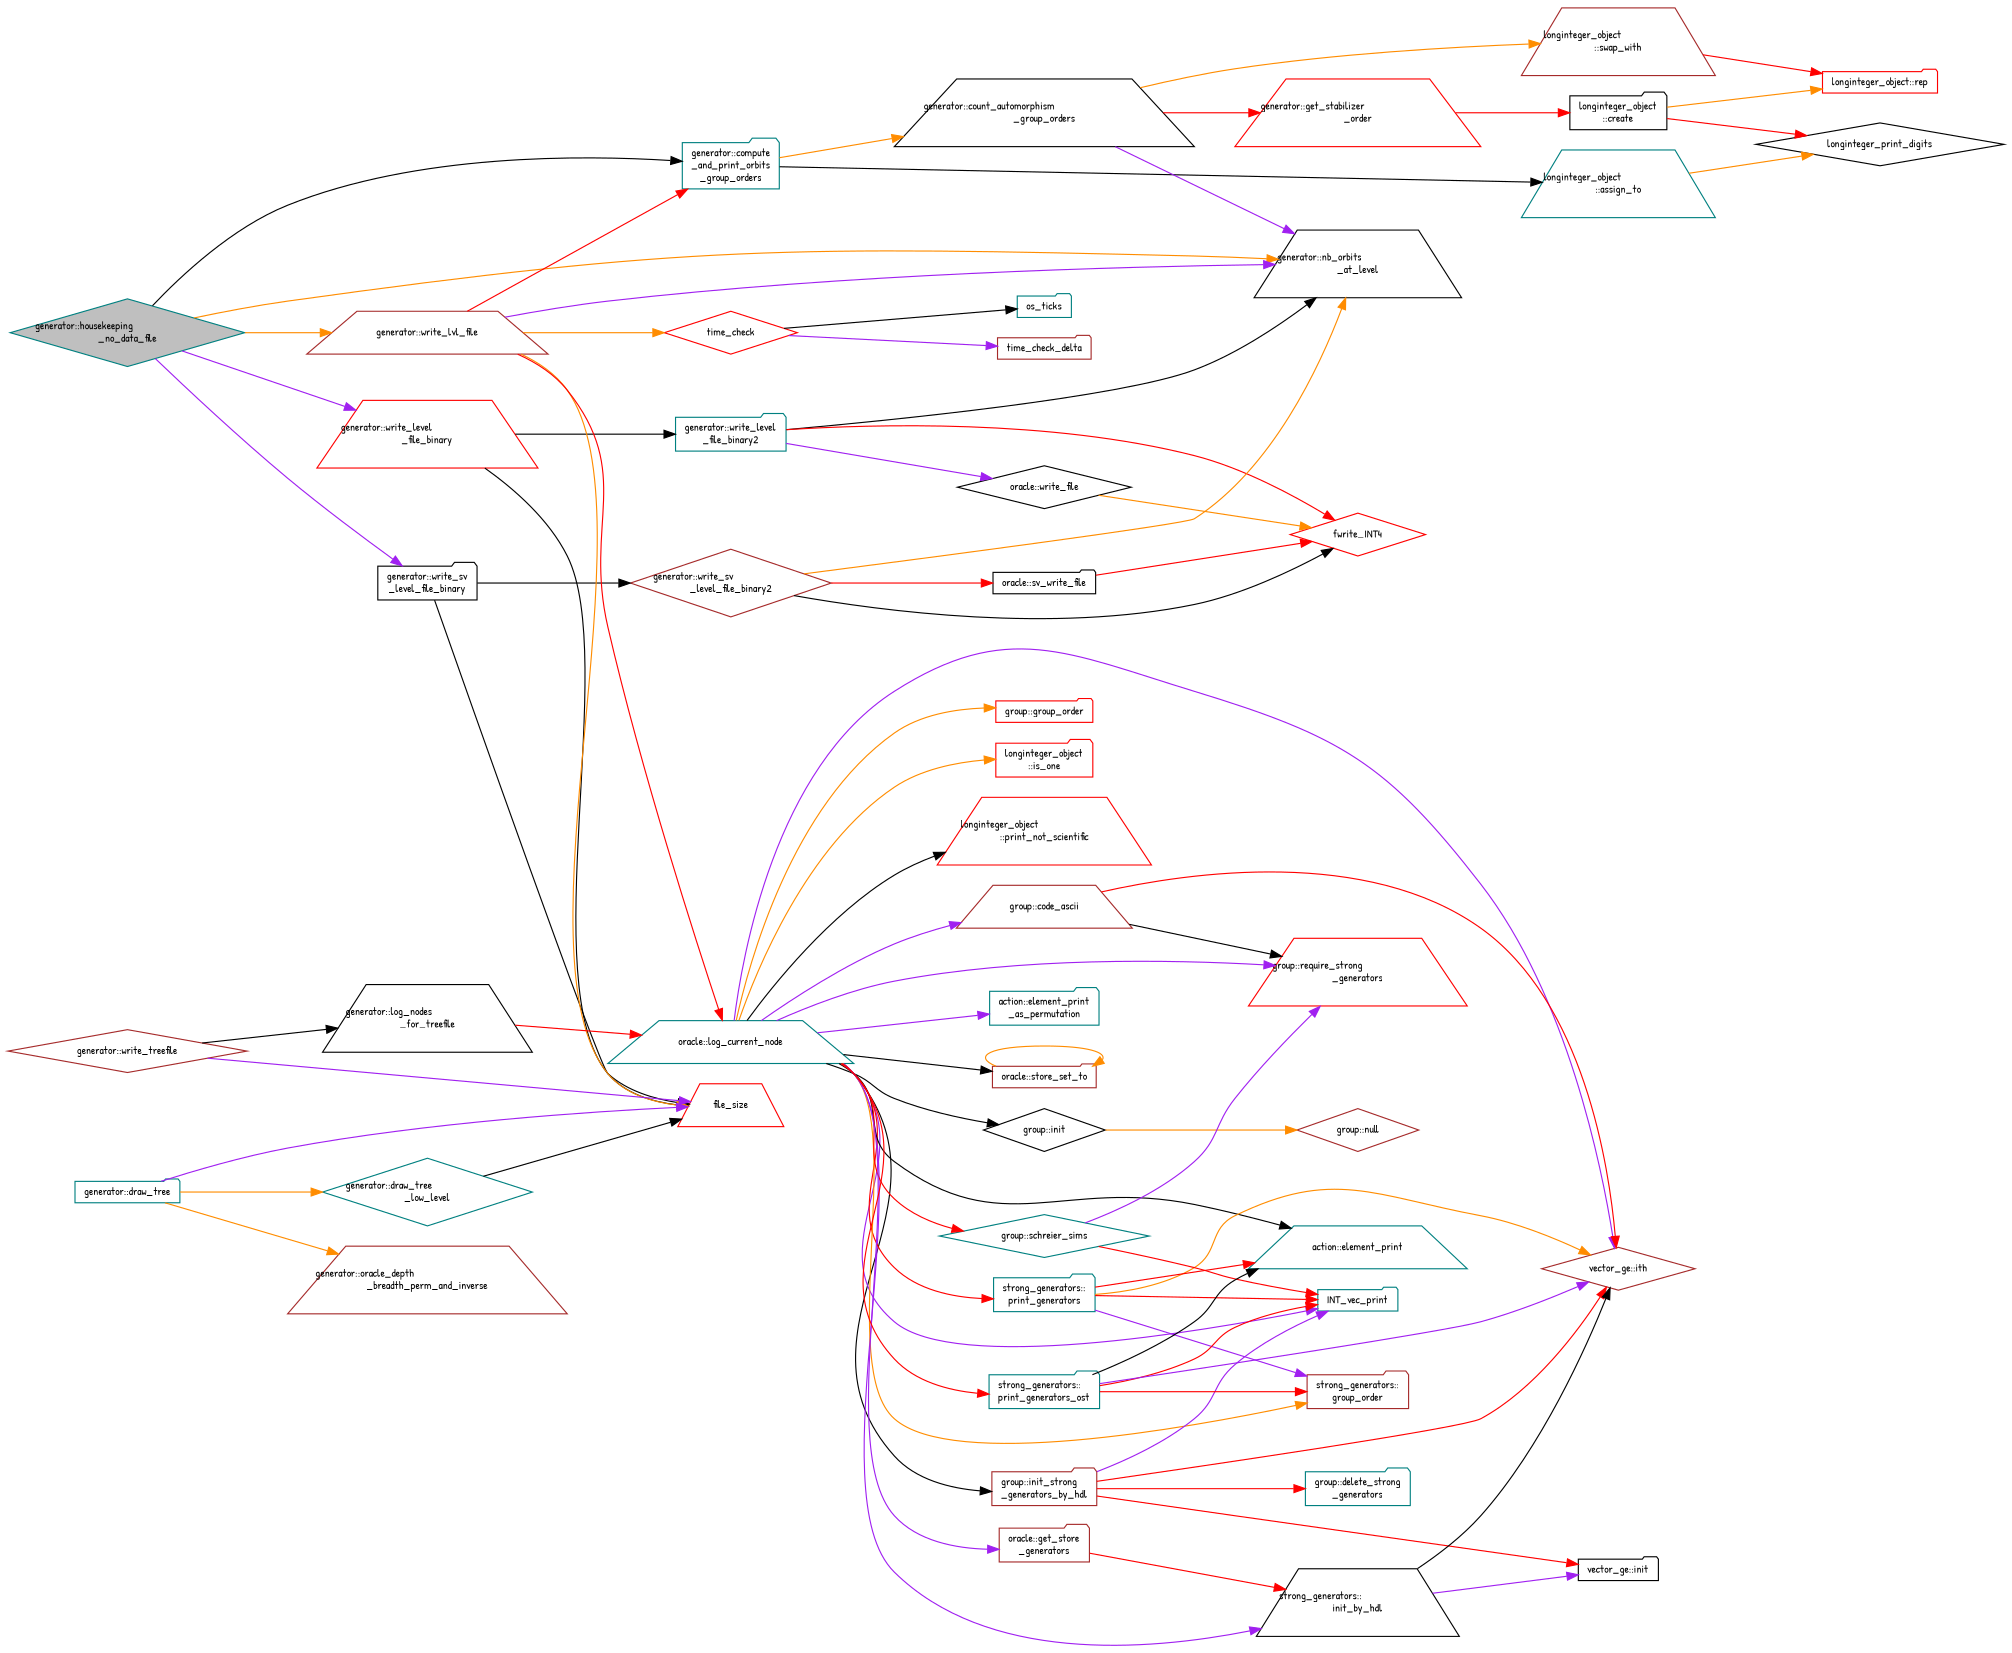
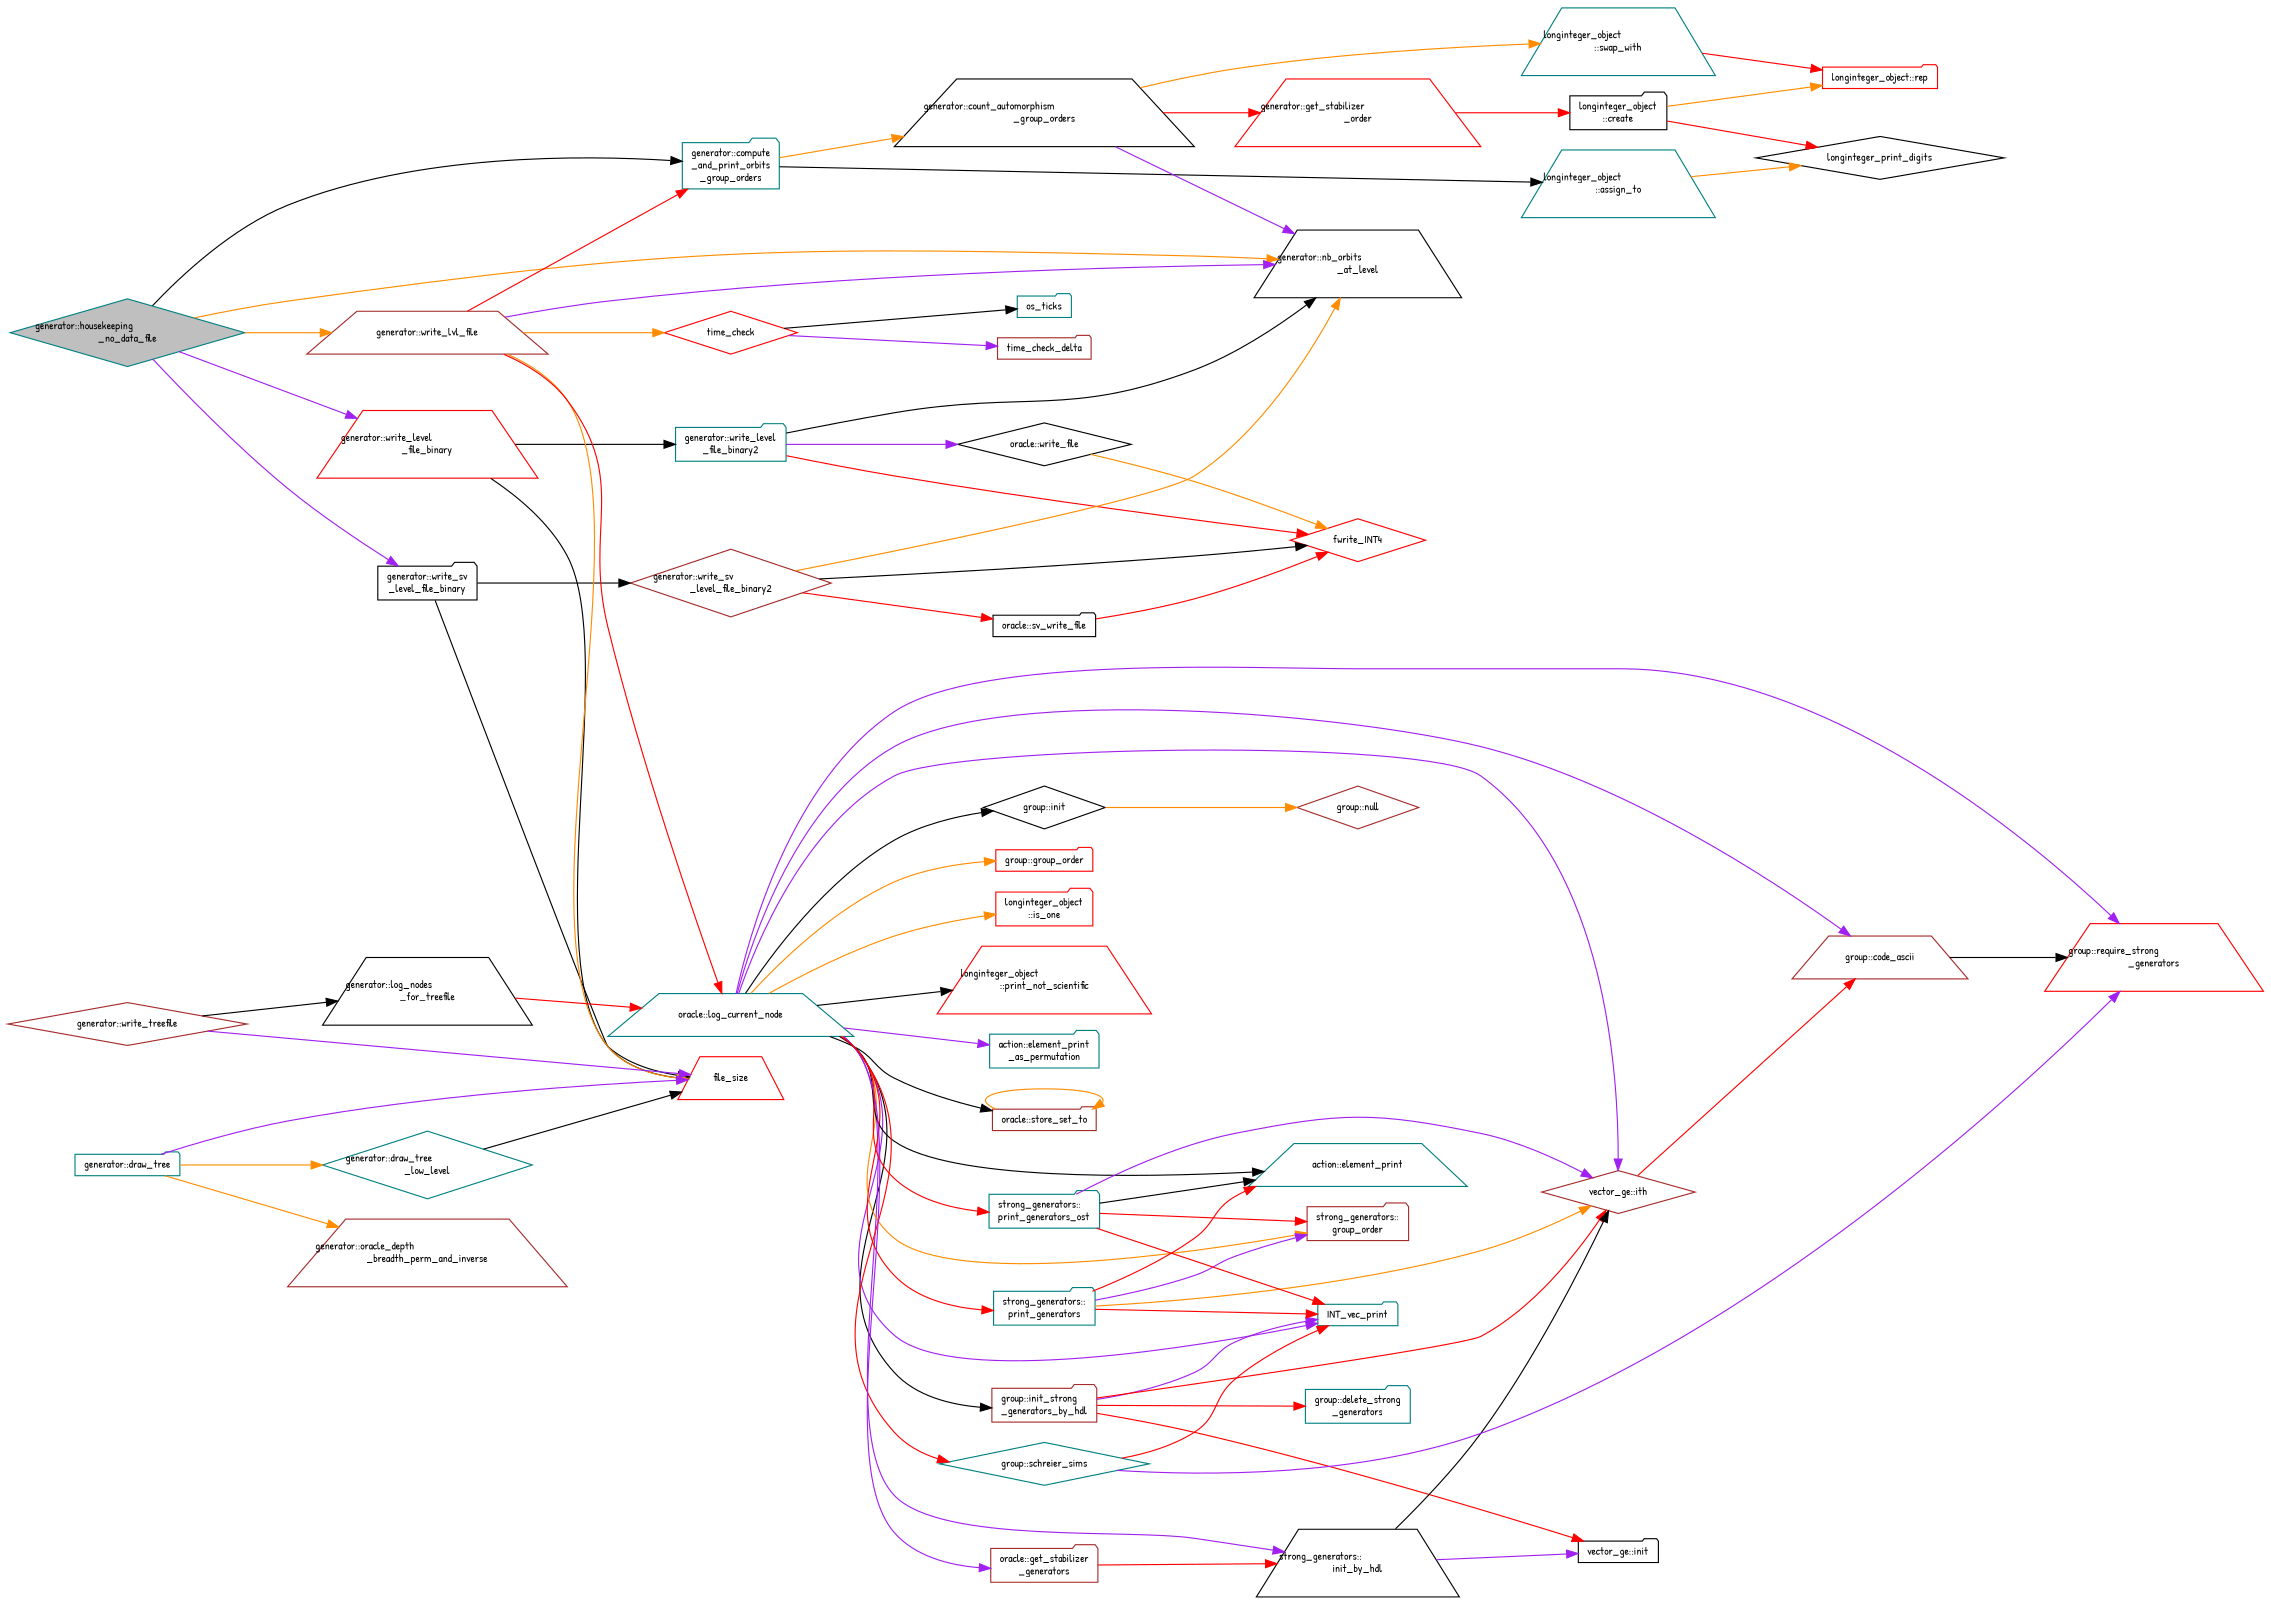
node "longinteger_object ::swap_with": color brown -> teal
edge "group::code_ascii" -> "vector_ge::ith": reversed
node "oracle::get_store _generators": label "oracle::get_store _generators" -> "oracle::get_stabilizer _generators"
